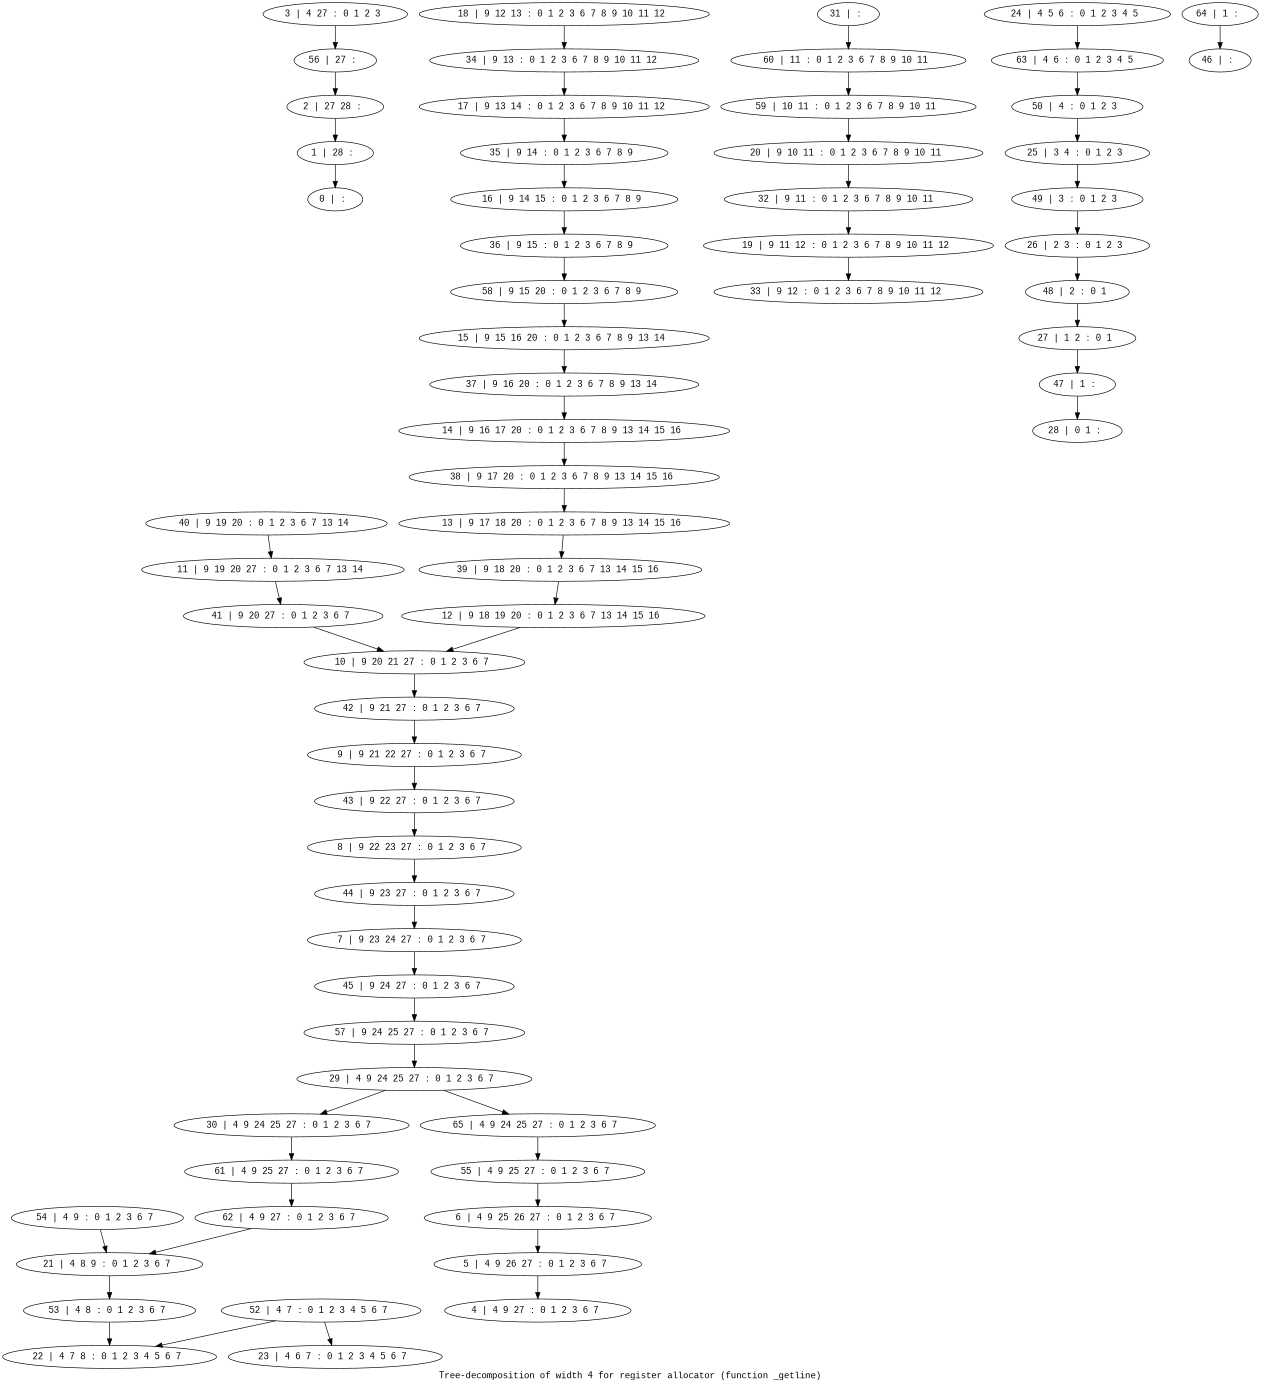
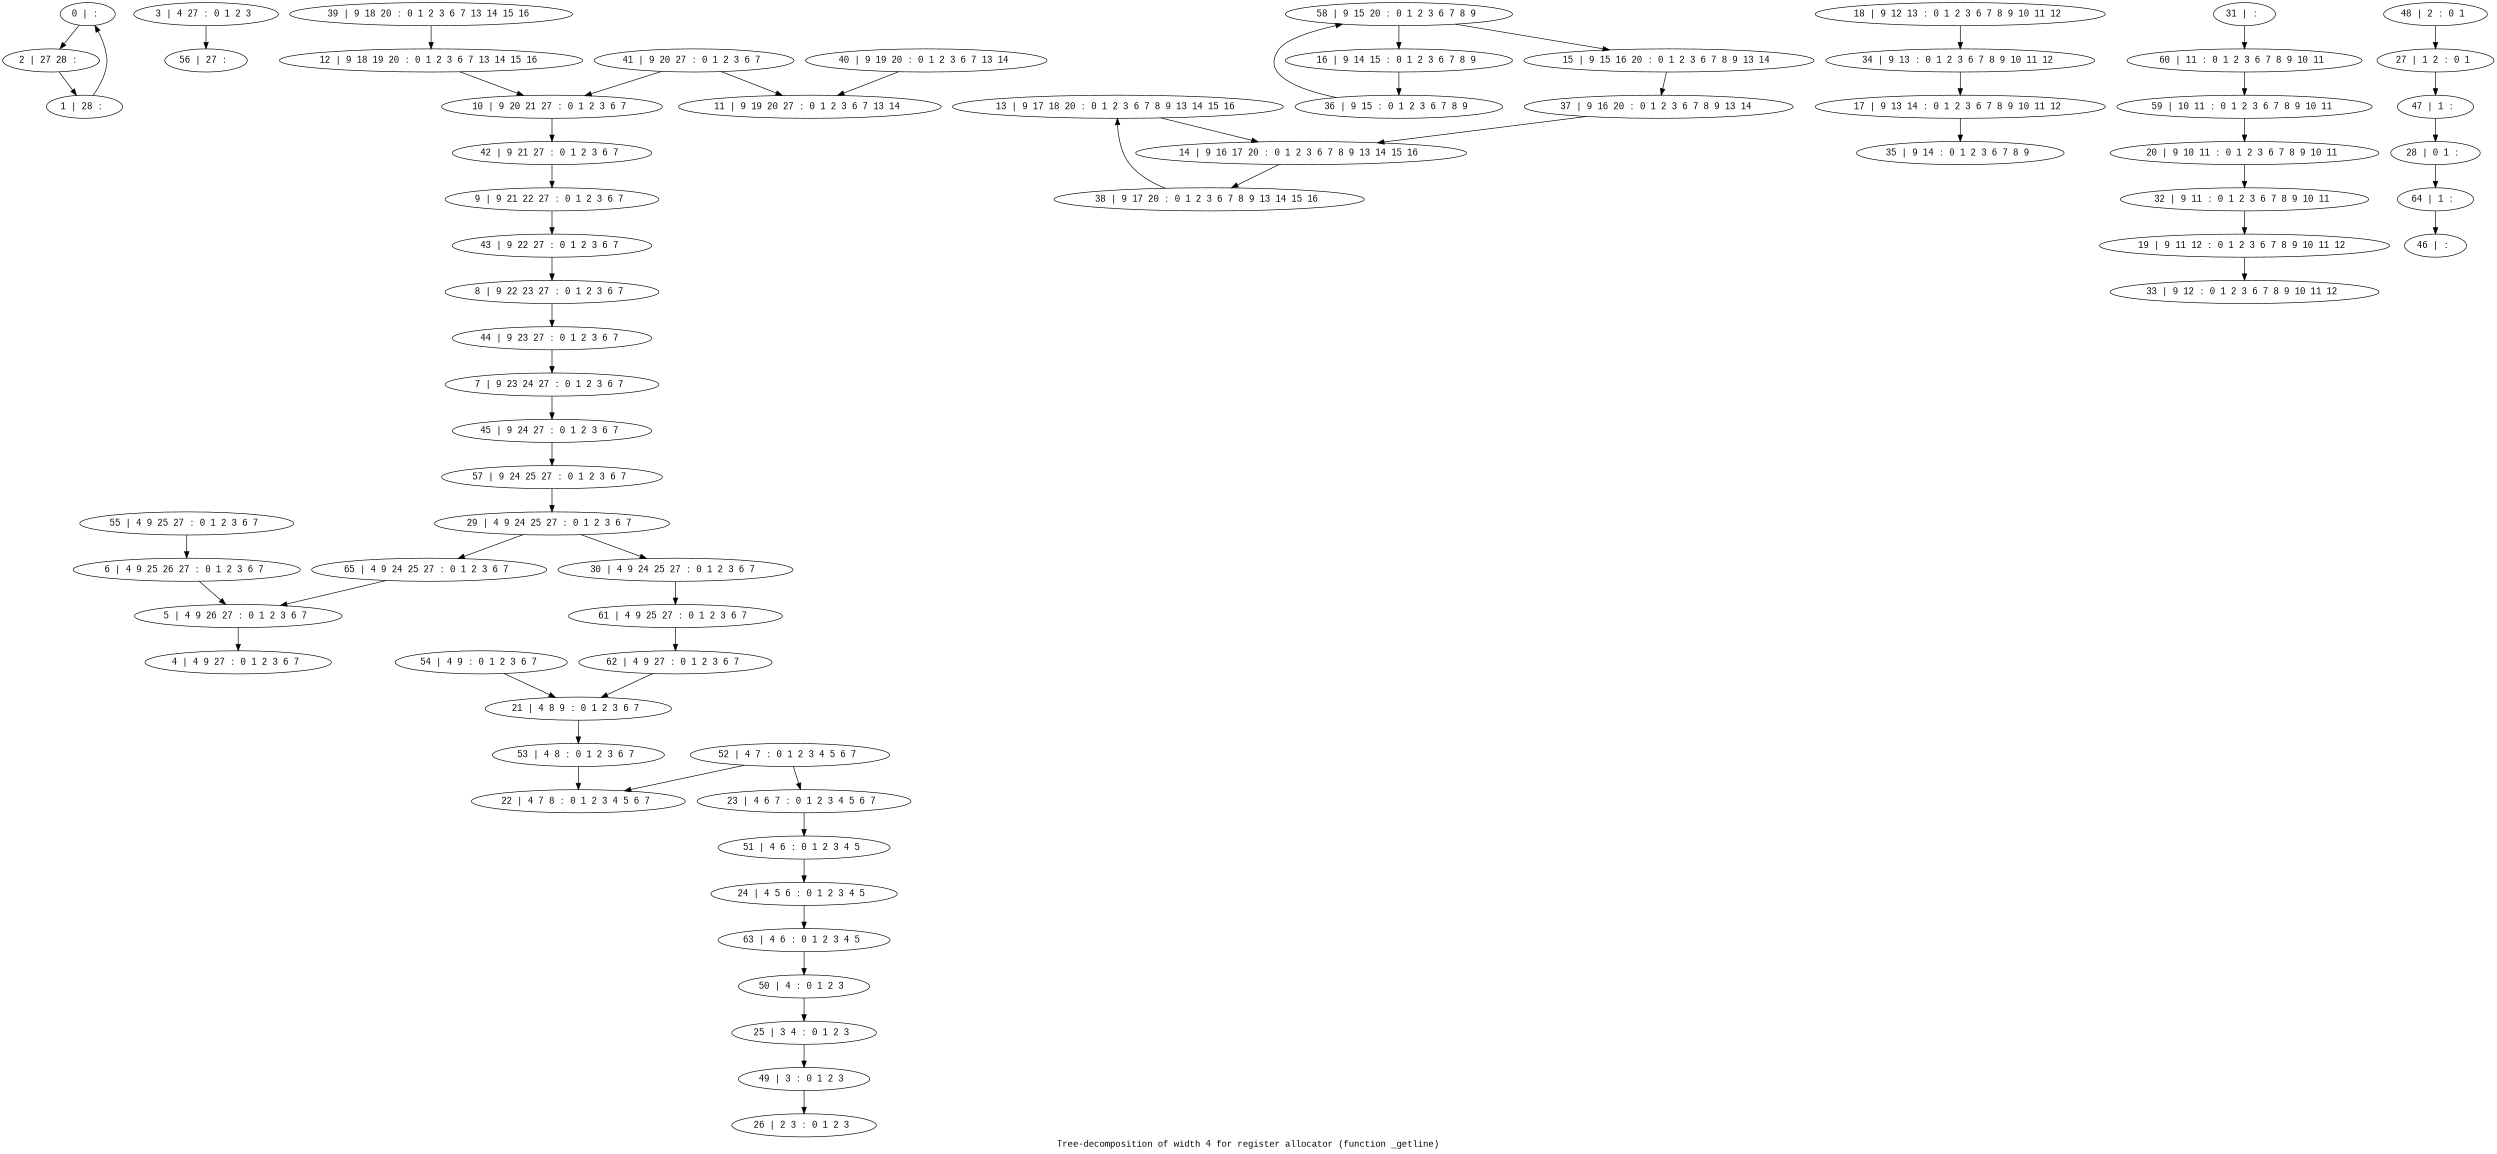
edge "56 | 27 :" -> "2 | 27 28 :": now "0 | :" -> "2 | 27 28 :"
edge "35 | 9 14 : 0 1 2 3 6 7 8 9" -> "16 | 9 14 15 : 0 1 2 3 6 7 8 9": now "58 | 9 15 20 : 0 1 2 3 6 7 8 9" -> "16 | 9 14 15 : 0 1 2 3 6 7 8 9"
edge "28 | 0 1 :" -> "64 | 1 :": added
edge "26 | 2 3 : 0 1 2 3" -> "48 | 2 : 0 1": removed
edge "13 | 9 17 18 20 : 0 1 2 3 6 7 8 9 13 14 15 16" -> "39 | 9 18 20 : 0 1 2 3 6 7 13 14 15 16": now "13 | 9 17 18 20 : 0 1 2 3 6 7 8 9 13 14 15 16" -> "14 | 9 16 17 20 : 0 1 2 3 6 7 8 9 13 14 15 16"
edge "11 | 9 19 20 27 : 0 1 2 3 6 7 13 14" -> "41 | 9 20 27 : 0 1 2 3 6 7": reversed
node "51 | 4 6 : 0 1 2 3 4 5": added
edge "65 | 4 9 24 25 27 : 0 1 2 3 6 7" -> "55 | 4 9 25 27 : 0 1 2 3 6 7": now "65 | 4 9 24 25 27 : 0 1 2 3 6 7" -> "5 | 4 9 26 27 : 0 1 2 3 6 7"
